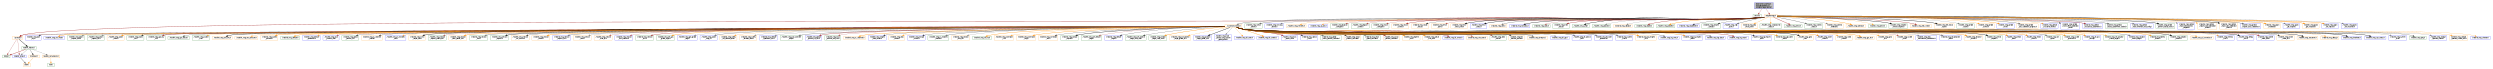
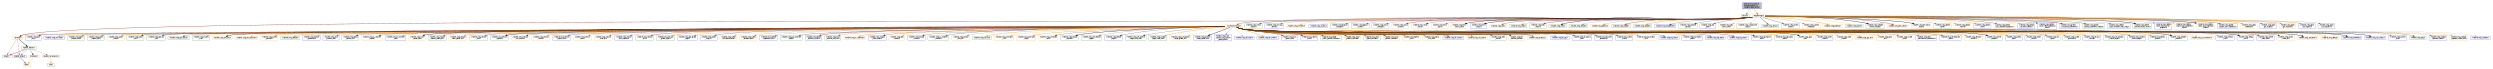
node "./mavlink_msg_hwstatus.h": removed
